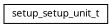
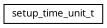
node "setup_setup_unit_t": label "setup_setup_unit_t" -> "setup_time_unit_t"
